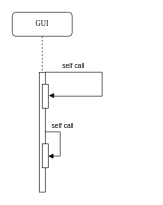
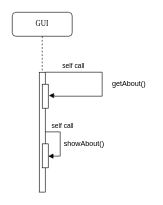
node "getAbout()": added
node "showAbout()": added
